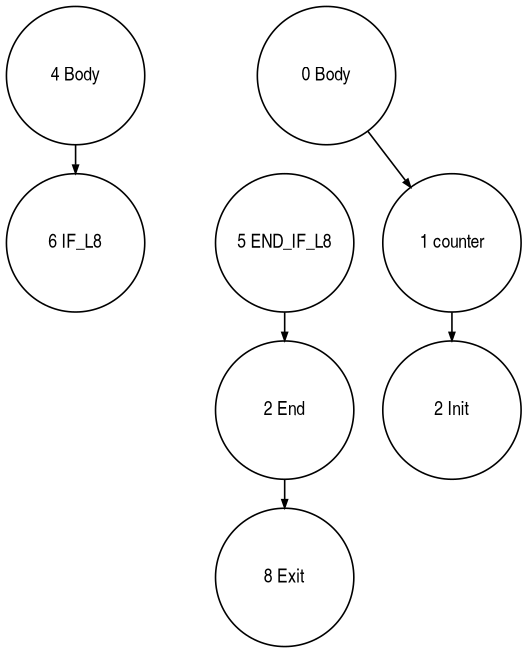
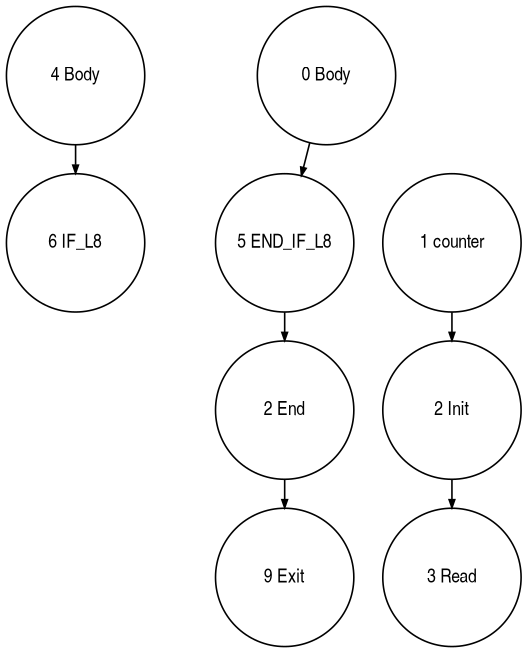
edge "0 Body" -> "1 counter": now "0 Body" -> "5 END_IF_L8"
node "8 Exit": label "8 Exit" -> "9 Exit"
node "3 Read": added
